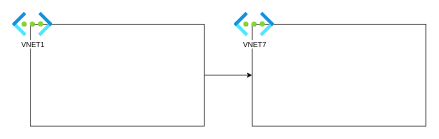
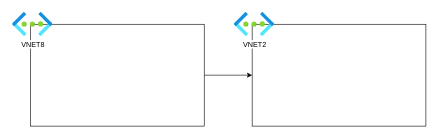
node "VNET1": label "VNET1" -> "VNET8"
node "VNET7": label "VNET7" -> "VNET2"
